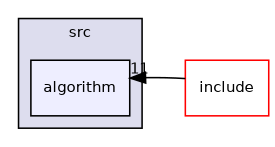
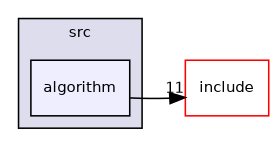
edge "include" -> "algorithm": reversed
